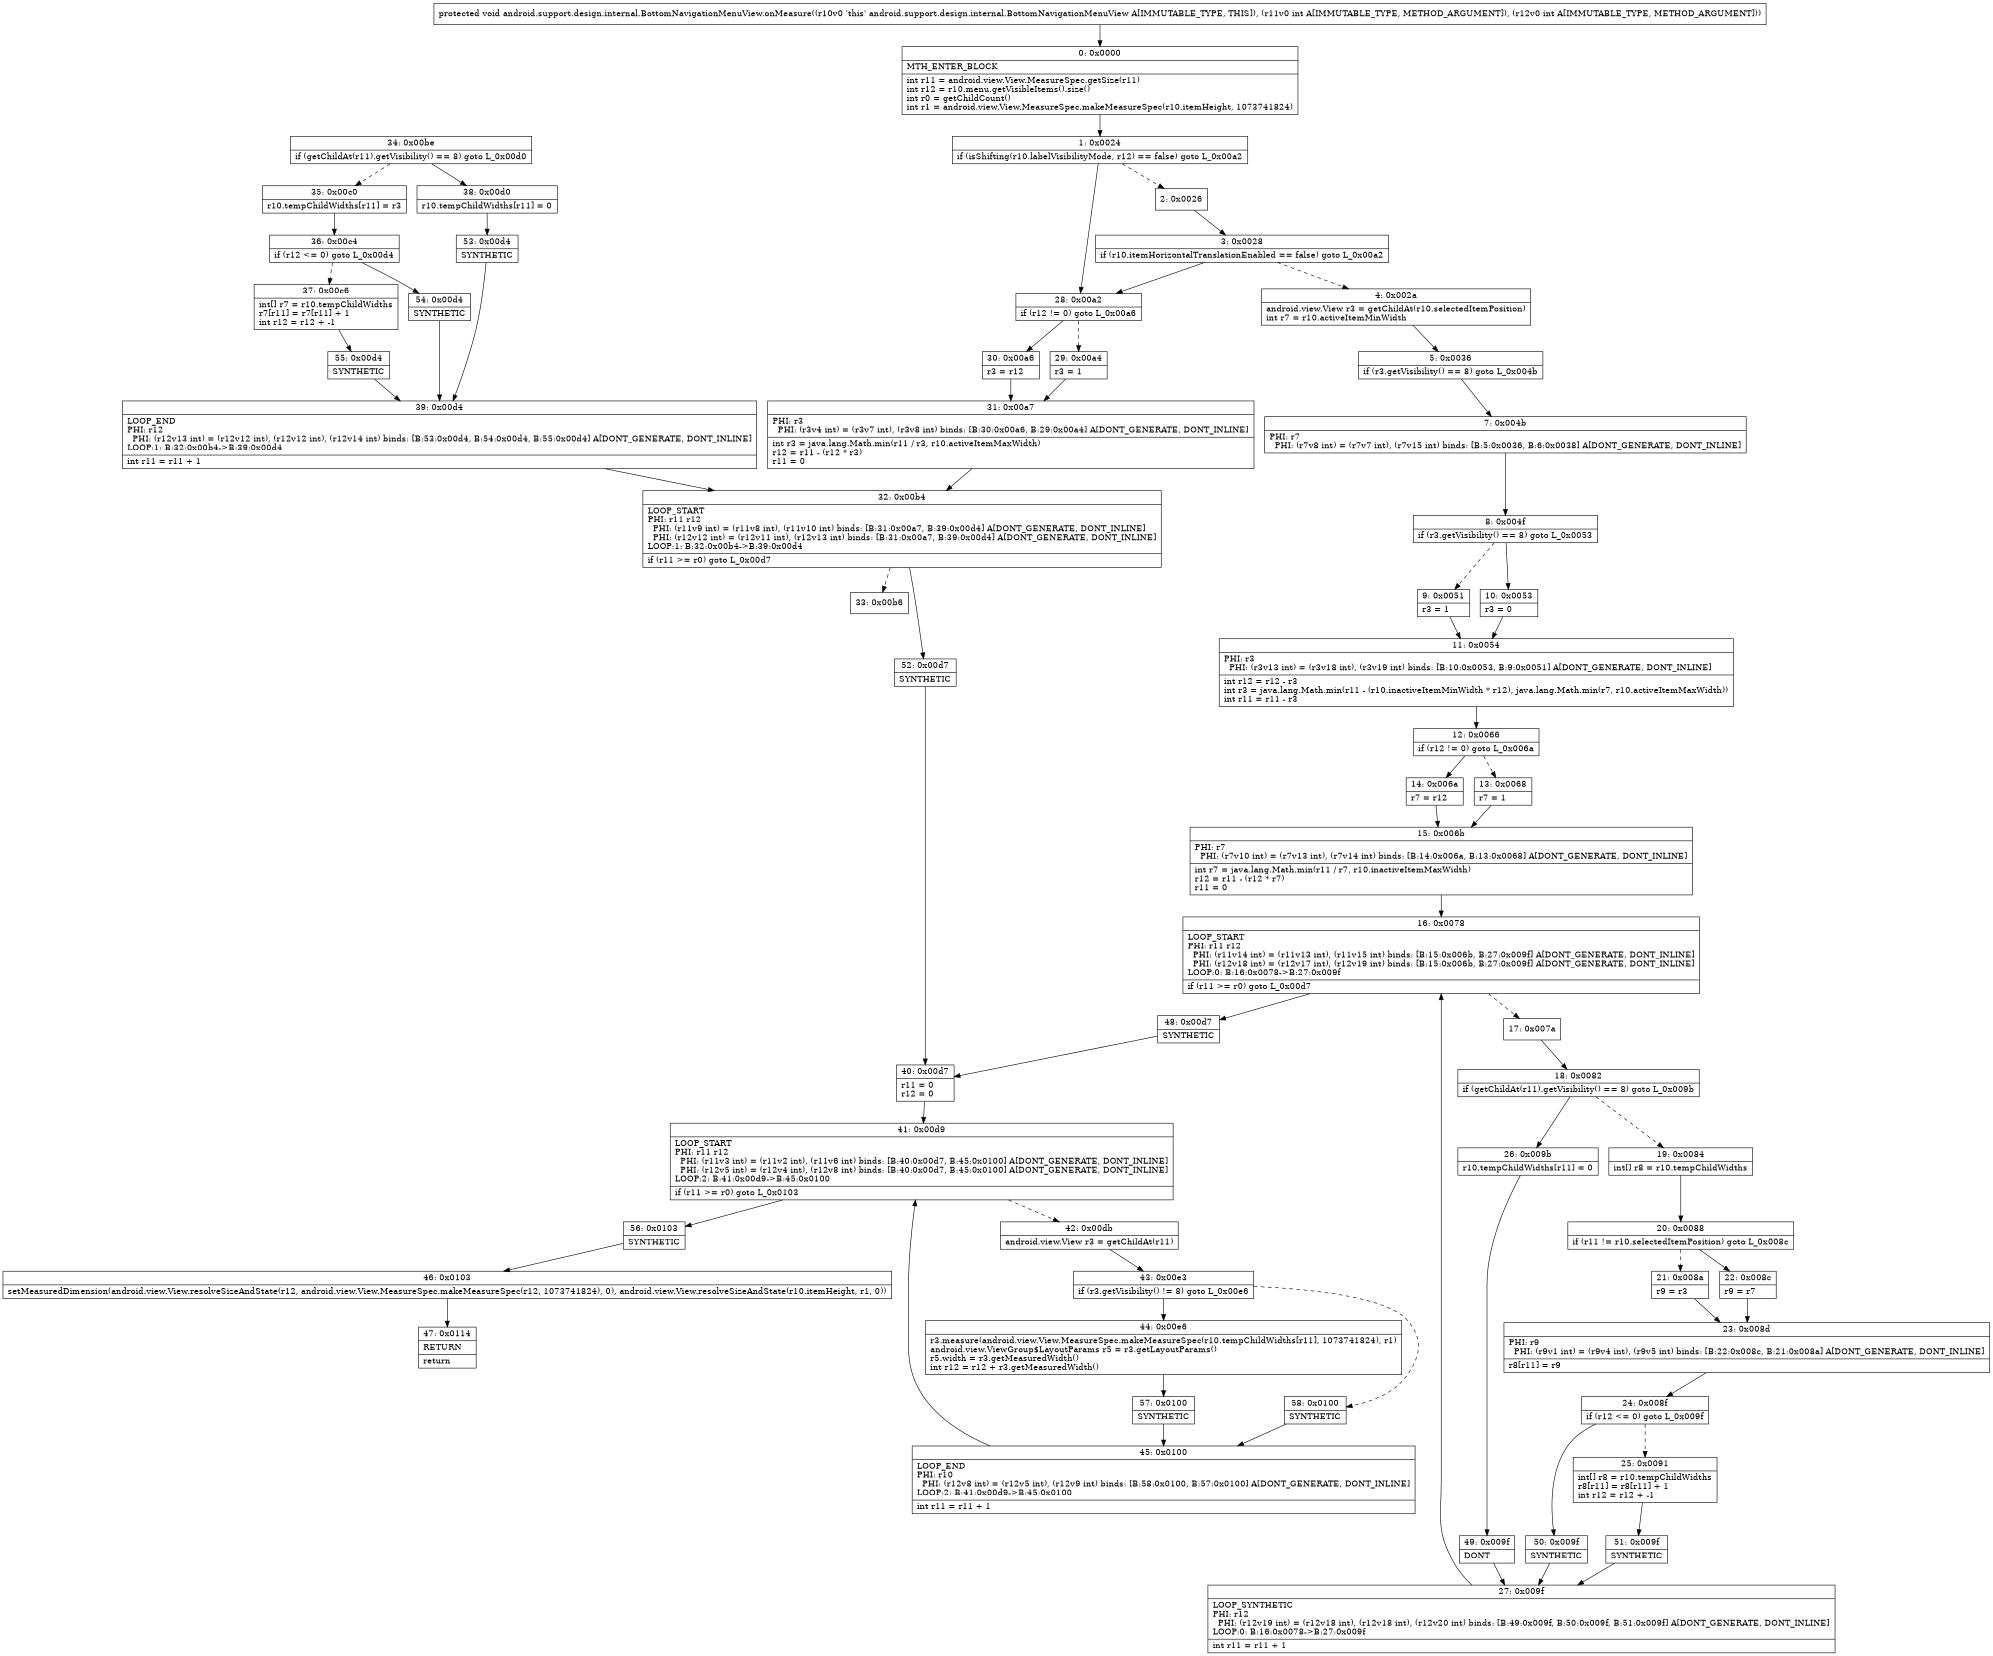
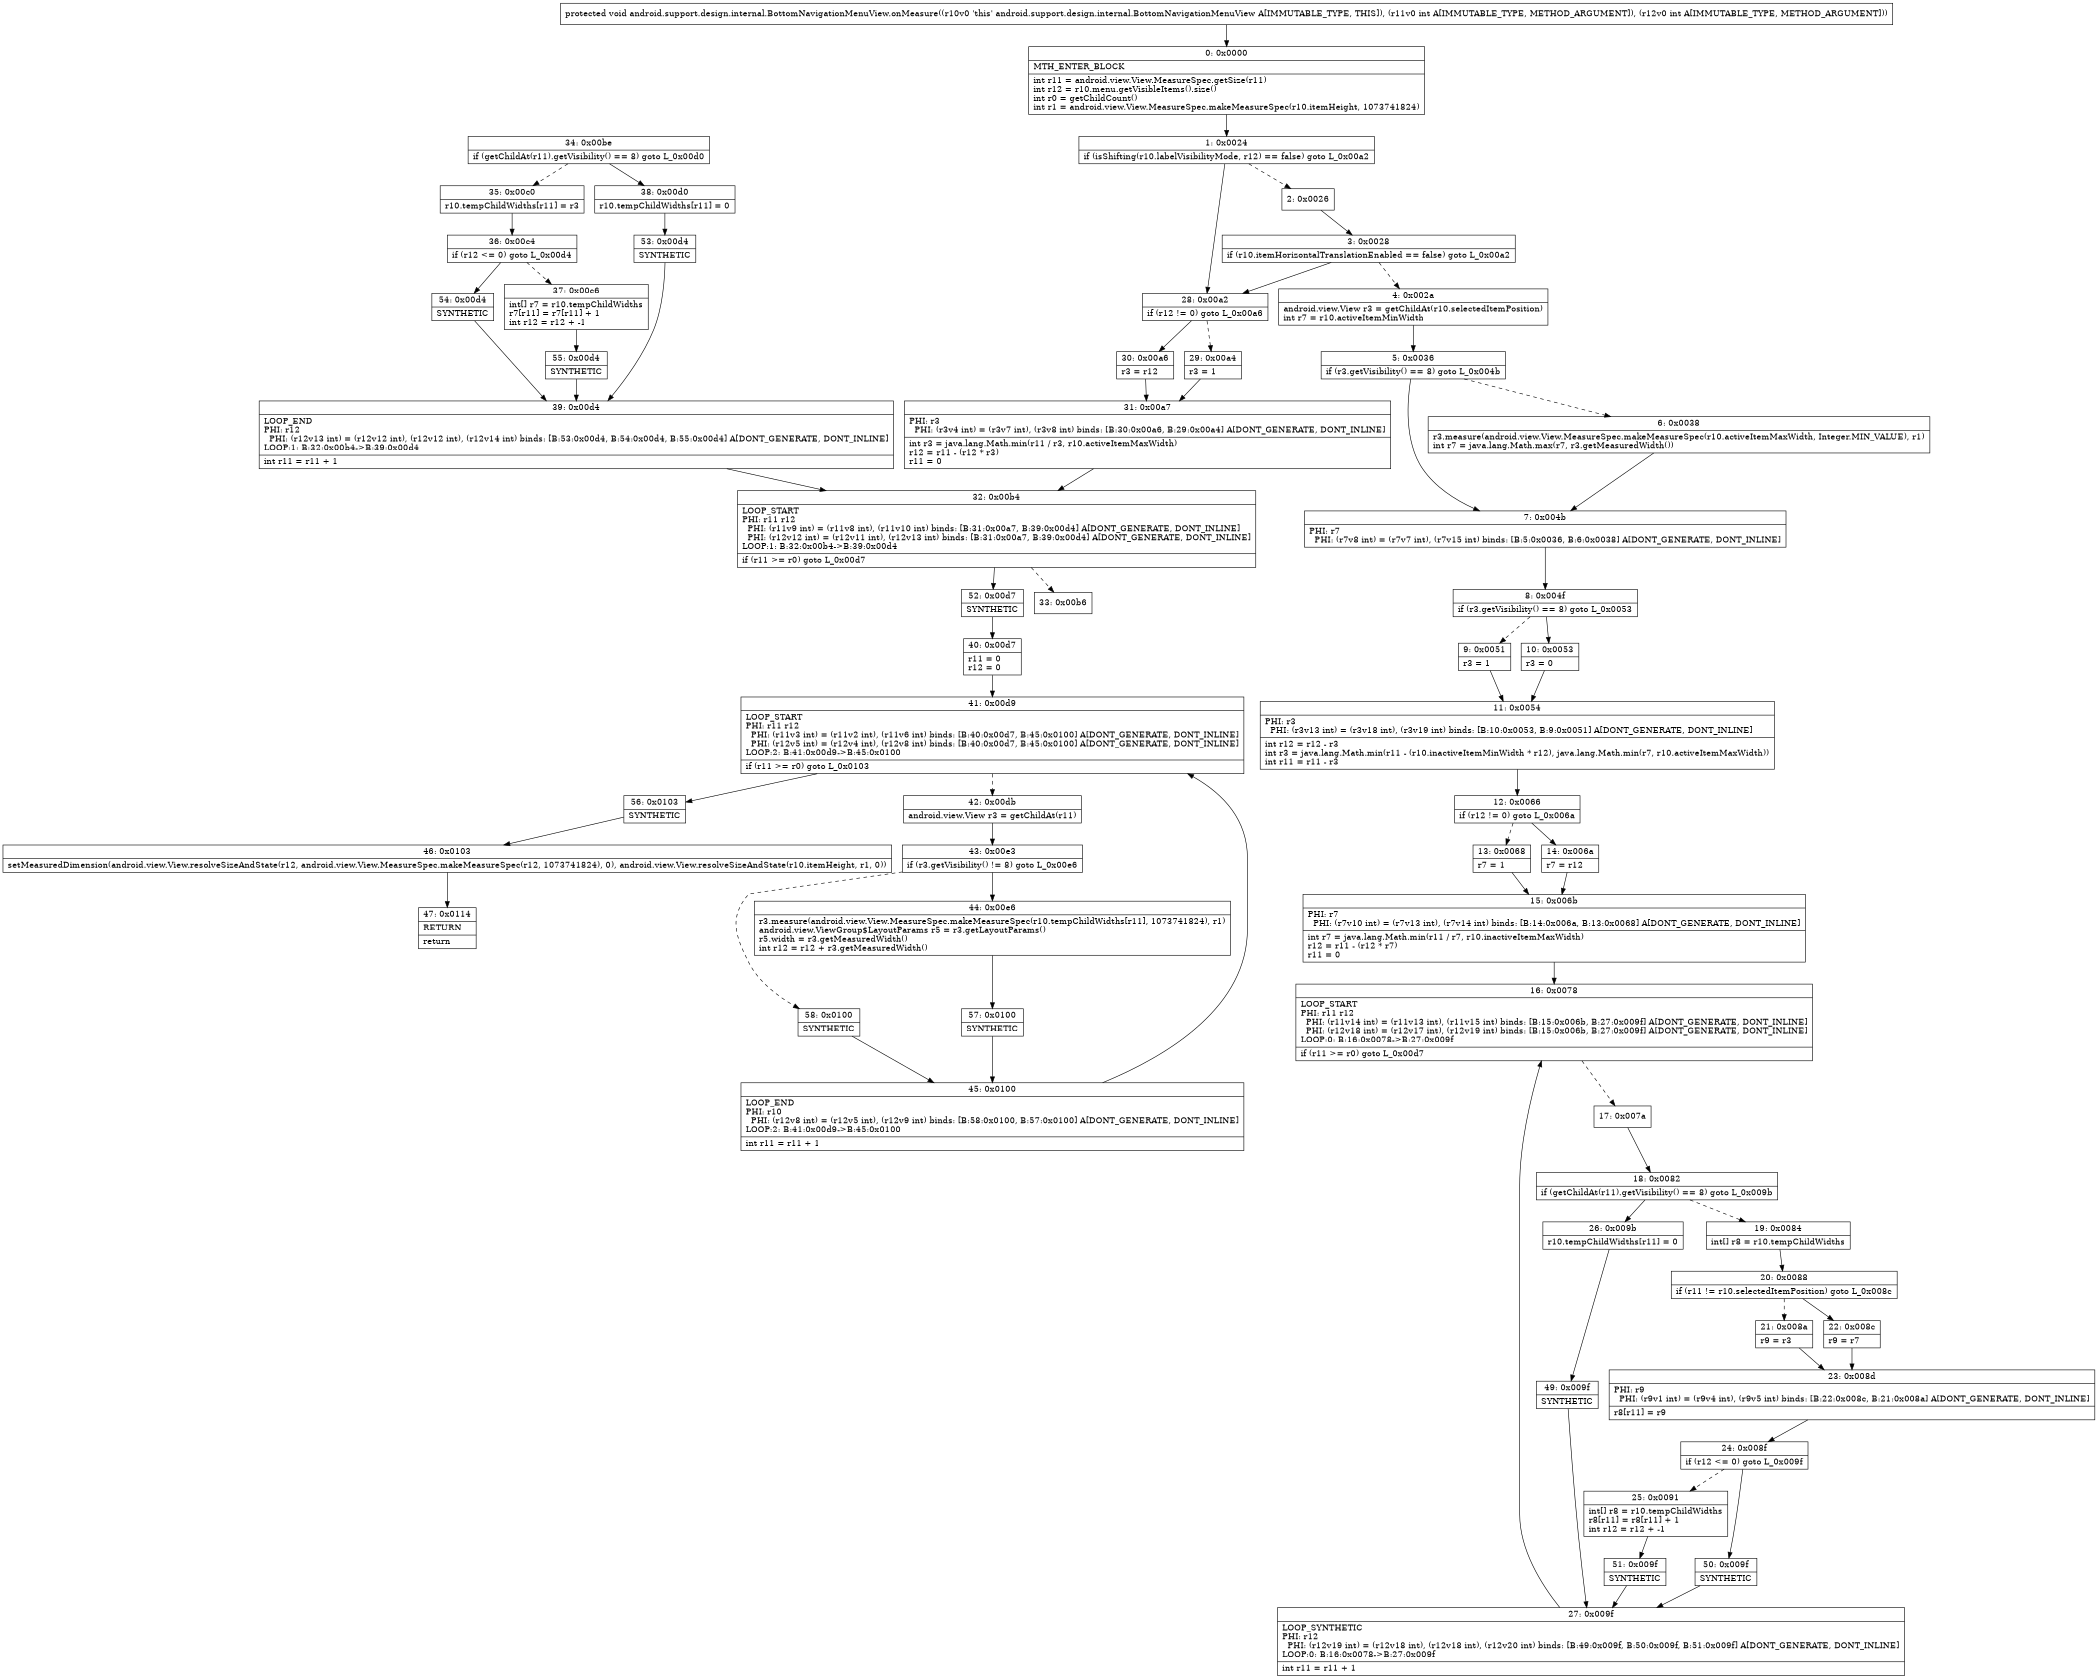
node "6: 0x0038": added
node "48: 0x00d7": removed
node "49: 0x009f": text "DONT" -> "SYNTHETIC"
